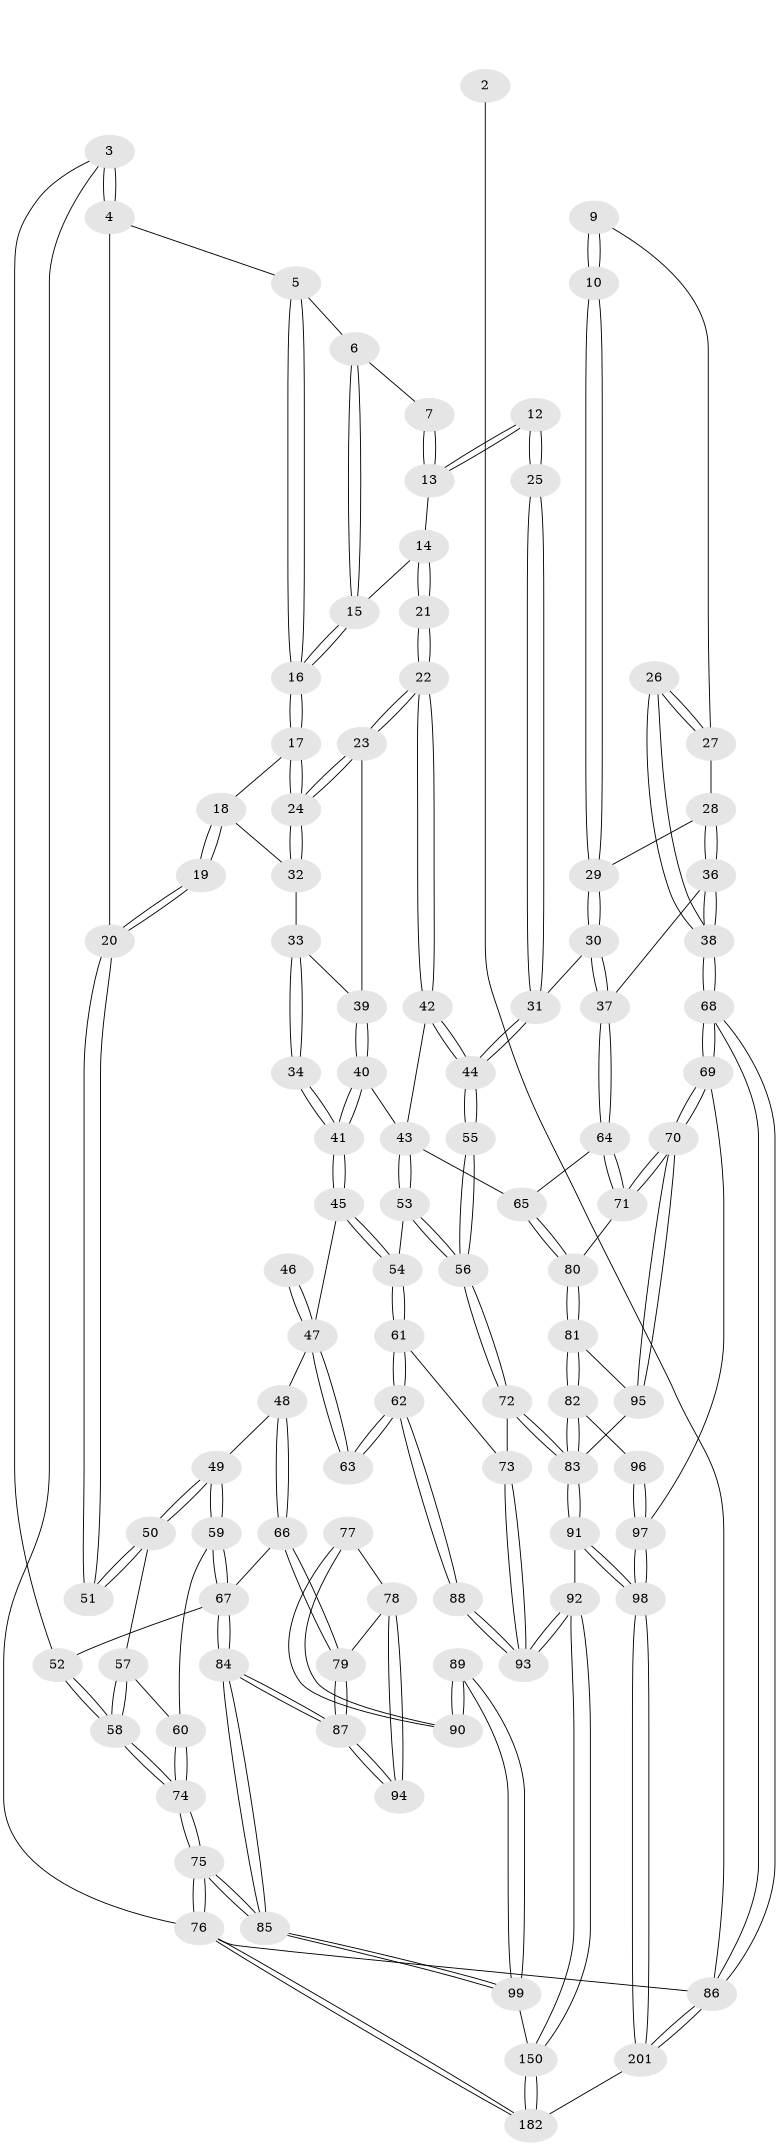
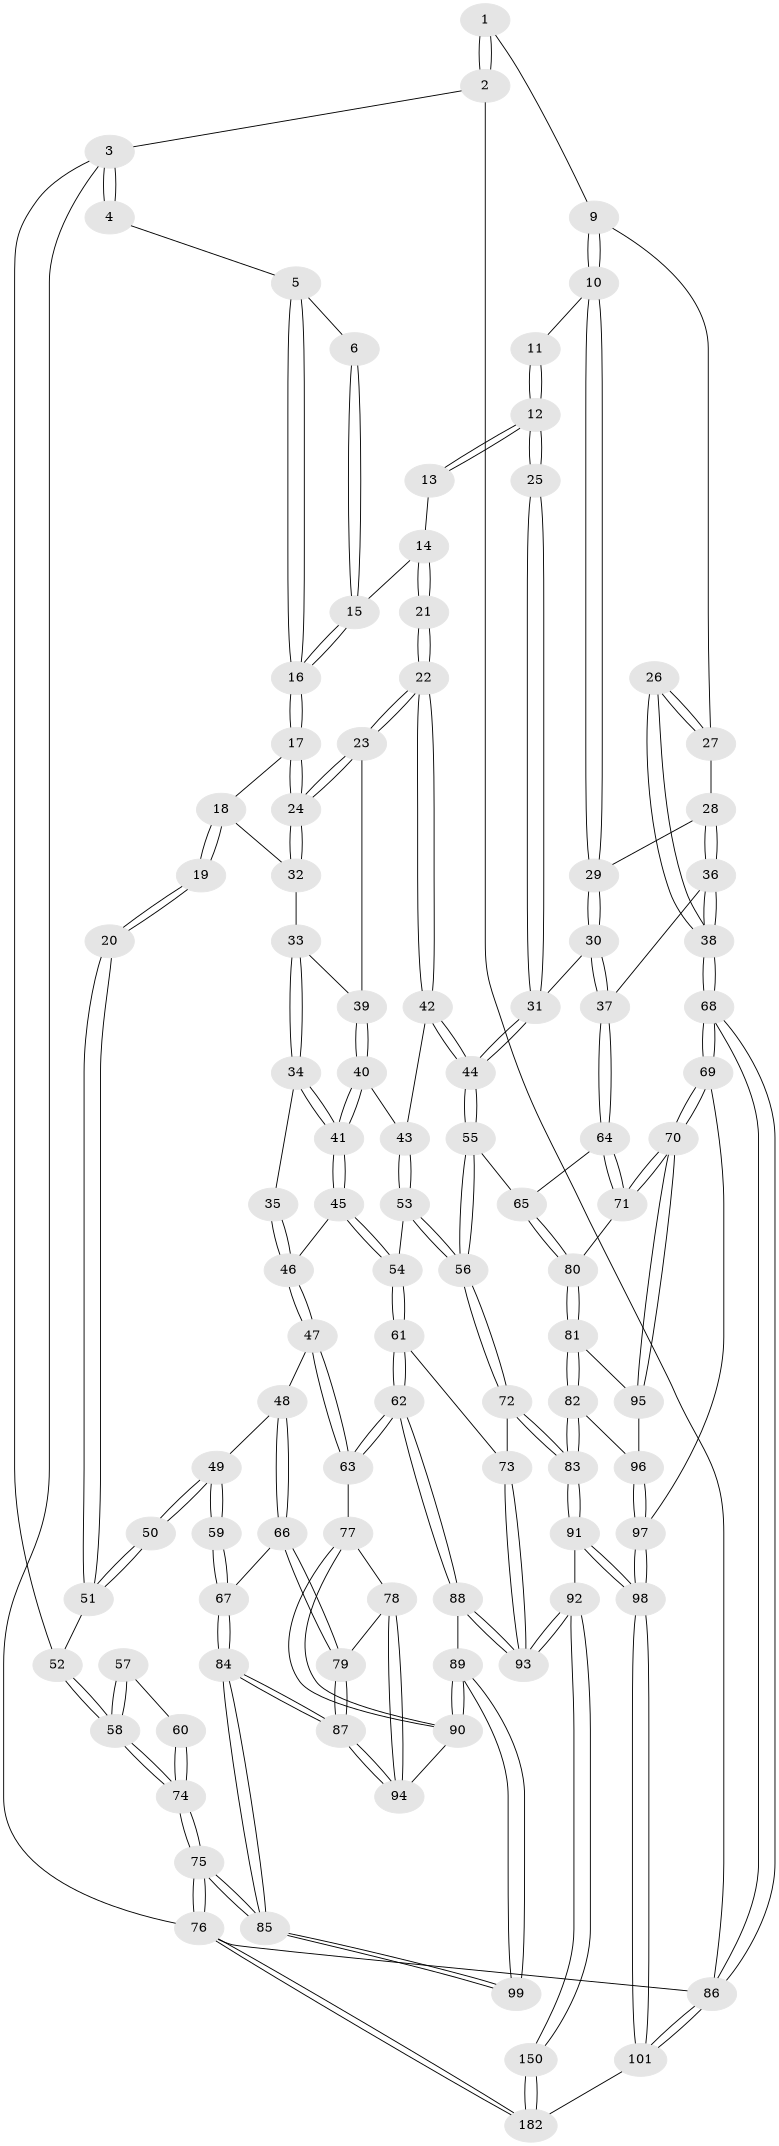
node "1": added
edge "2" -- "3": added
node "11": added
node "7": removed
edge "4" -- "20": removed
edge "43" -- "65": now "55" -- "65"
node "35": added
edge "45" -- "47": now "45" -- "46"
edge "95" -- "83": now "95" -- "96"
edge "63" -- "77": added
edge "50" -- "57": removed
edge "59" -- "60": removed
edge "67" -- "52": now "51" -- "52"
edge "88" -- "89": added
edge "90" -- "94": added
edge "99" -- "150": removed
node "201": label "201" -> "101"
